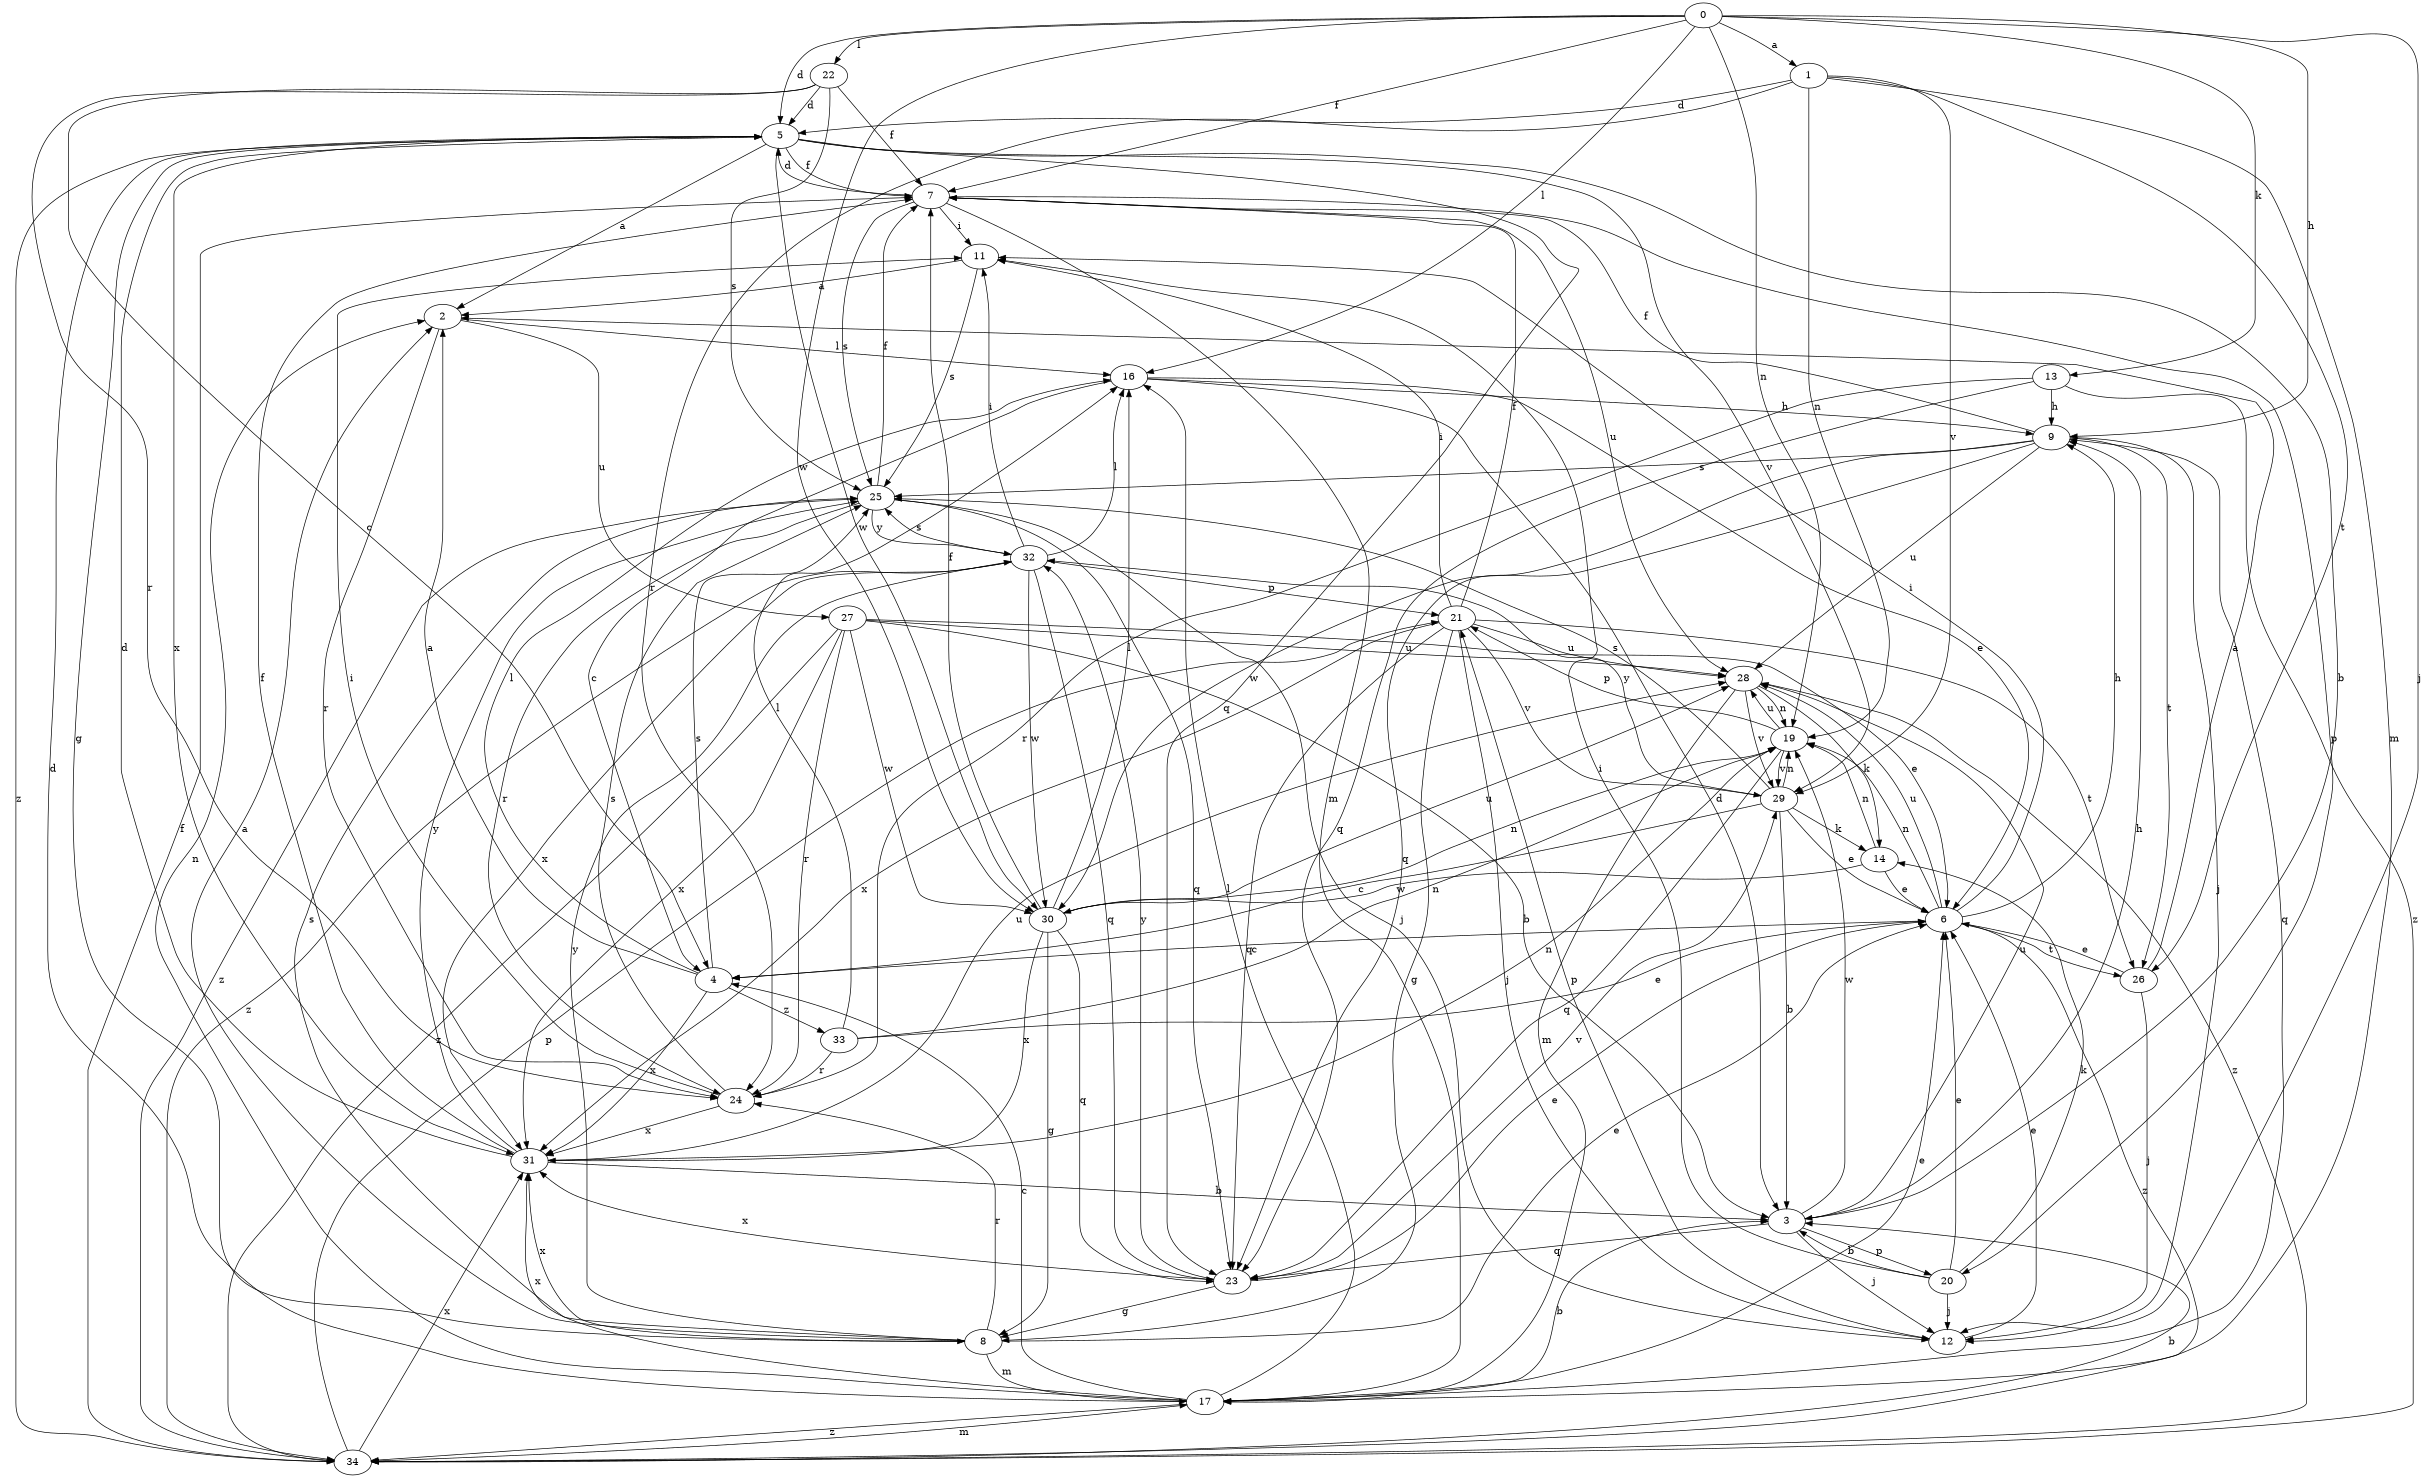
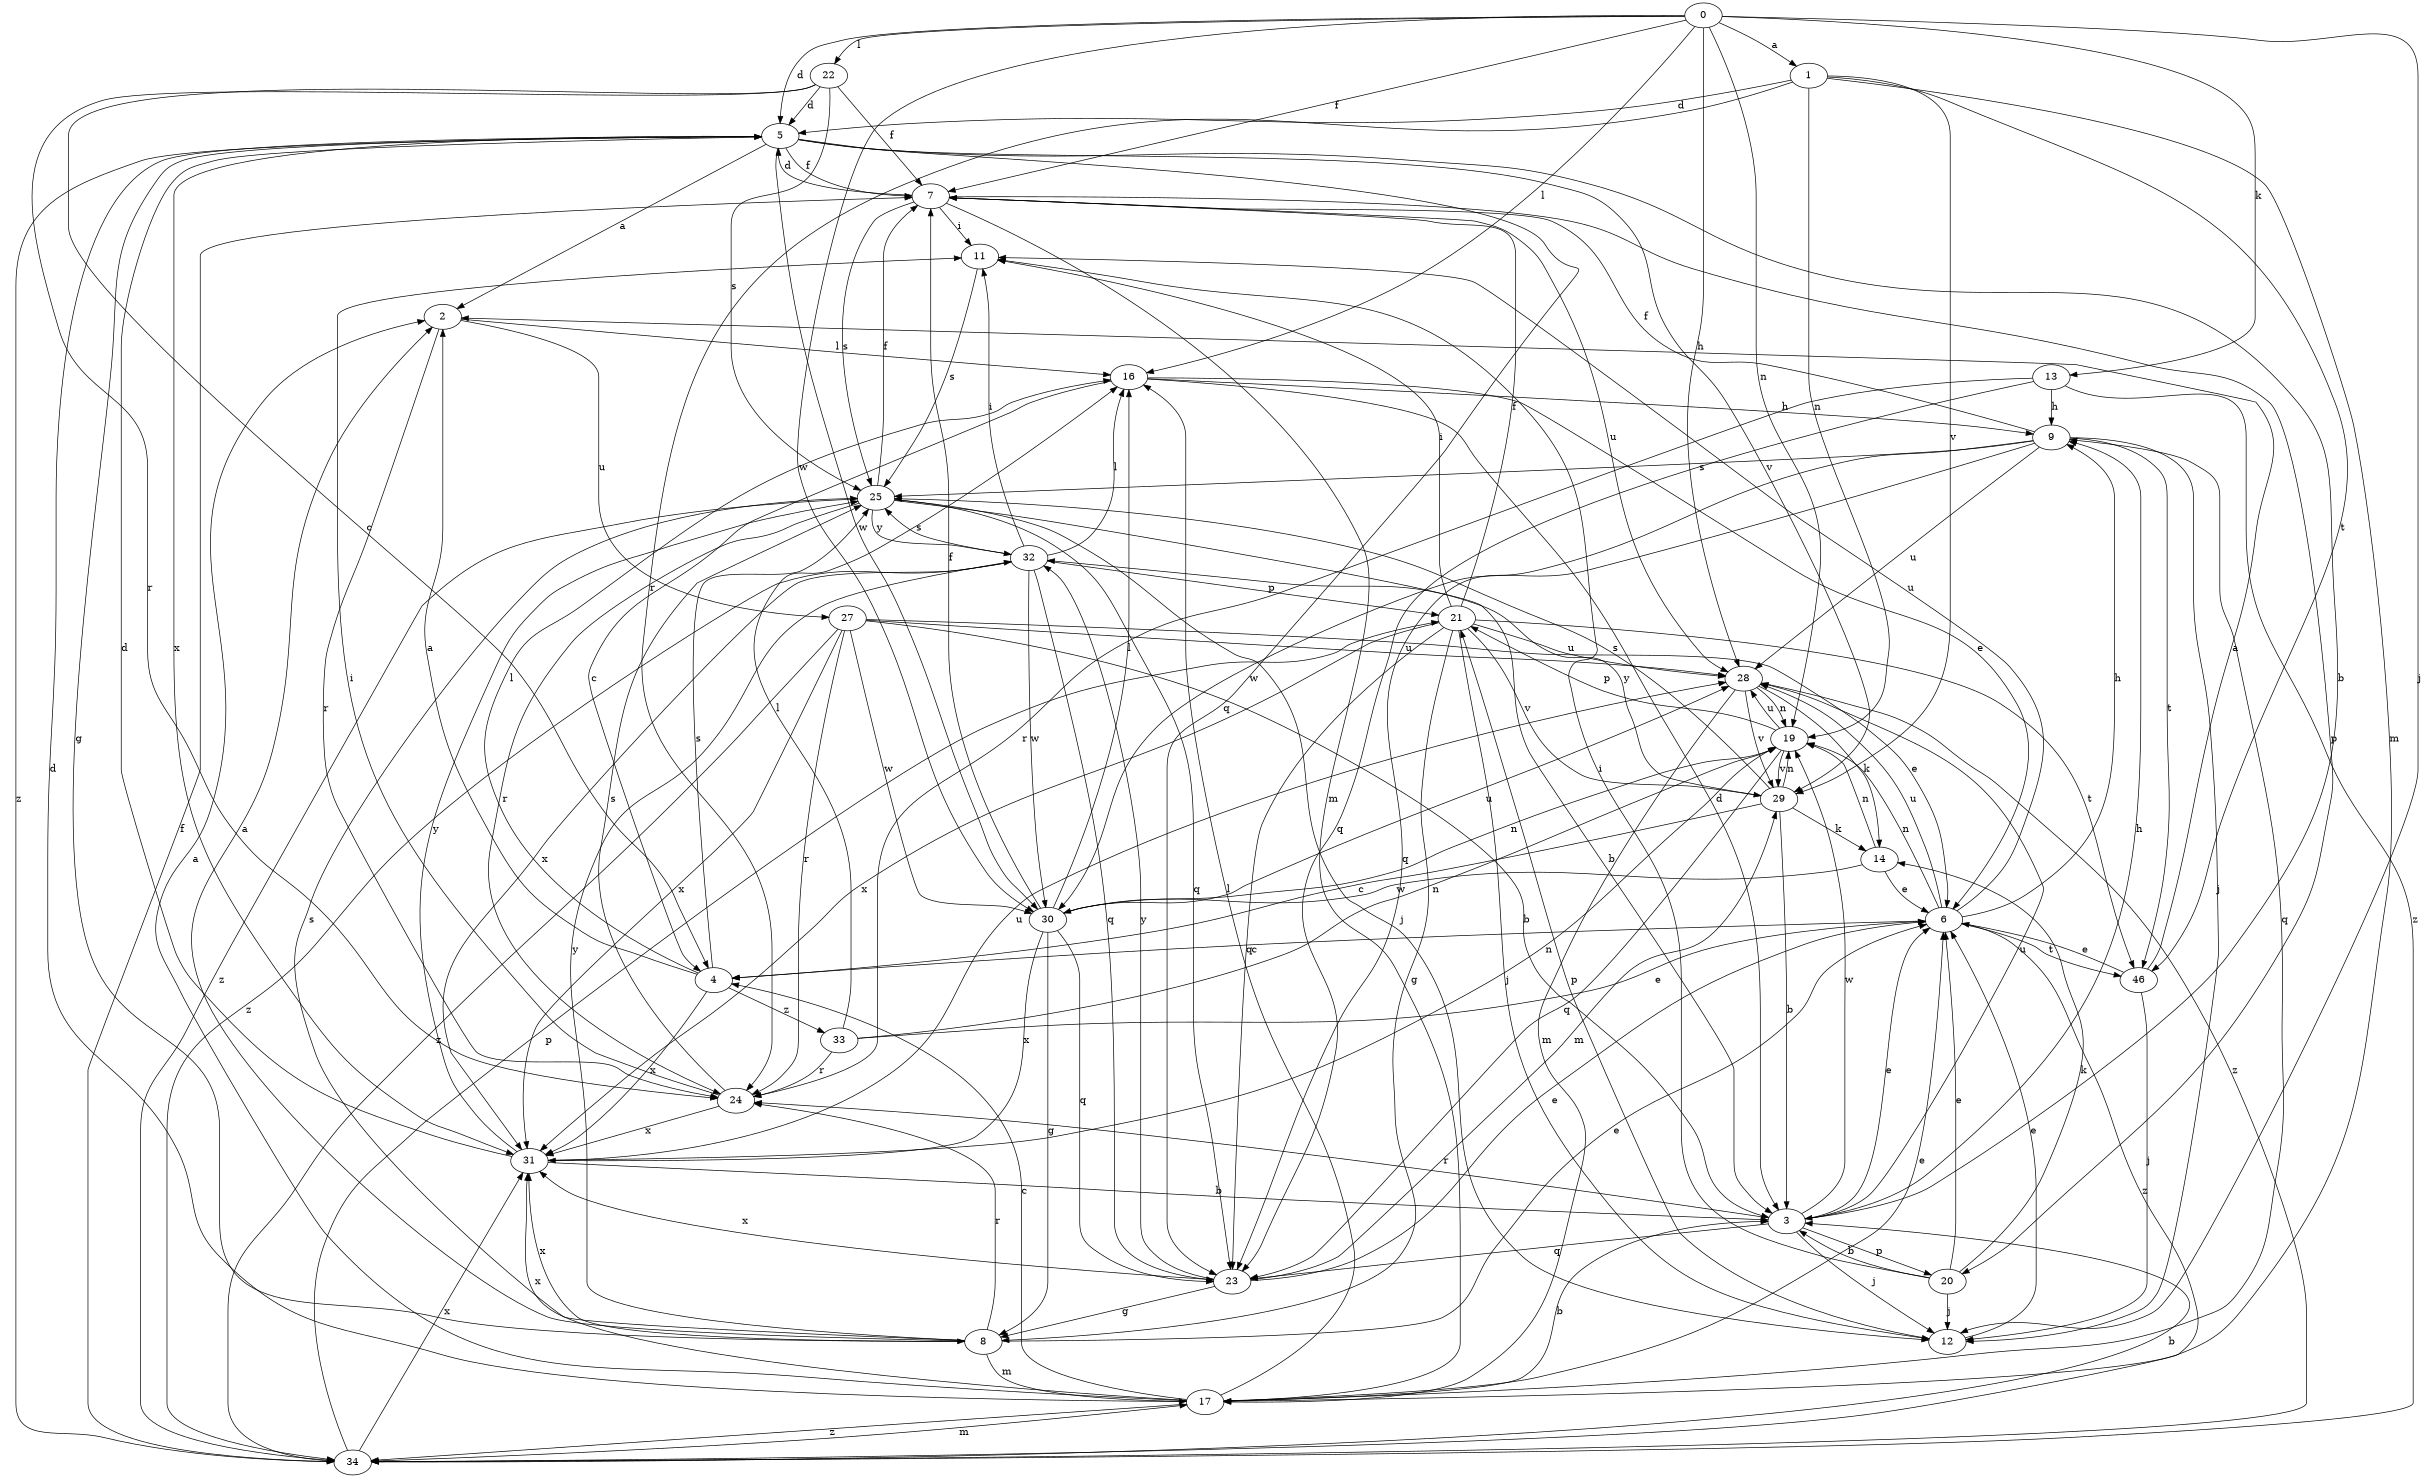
edge "0" -> "9": now "0" -> "28"
edge "11" -> "2": removed, label "a"
edge "31" -> "7": removed, label "f"
edge "6" -> "11": label "i" -> "u"
edge "25" -> "3": added, label "b"
edge "17" -> "2": label "n" -> "a"
edge "29" -> "6": now "3" -> "6"
node "26": label "26" -> "46"
edge "23" -> "29": label "v" -> "m"
edge "3" -> "24": added, label "r"
